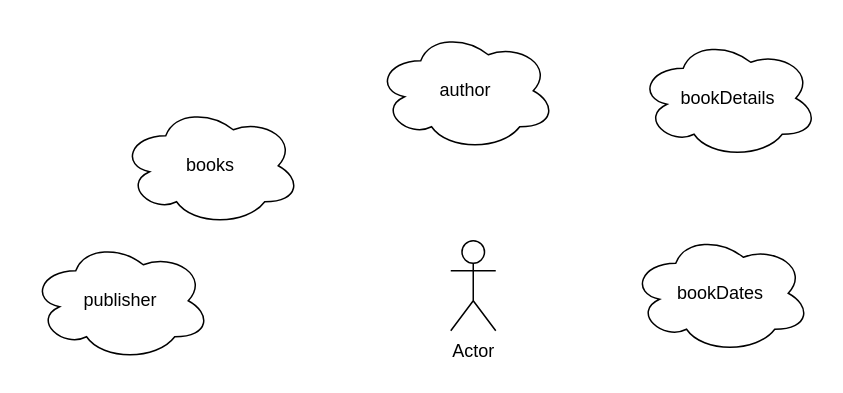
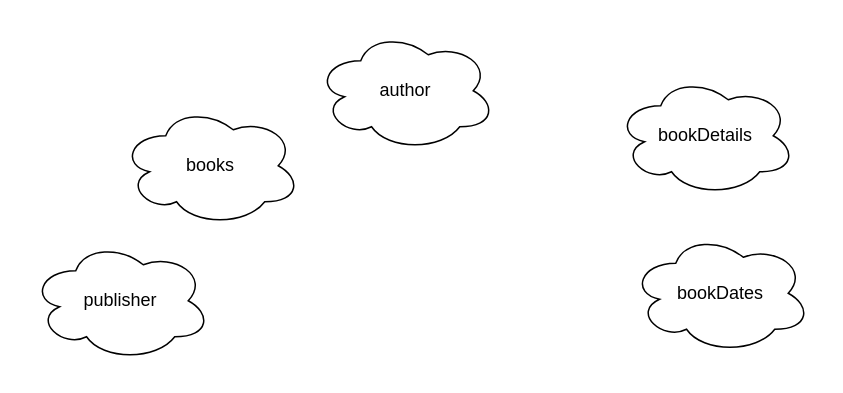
node "author": moved (466, 91) -> (406, 91)
node "bookDetails": moved (728, 98) -> (706, 136)
node "Actor": removed
